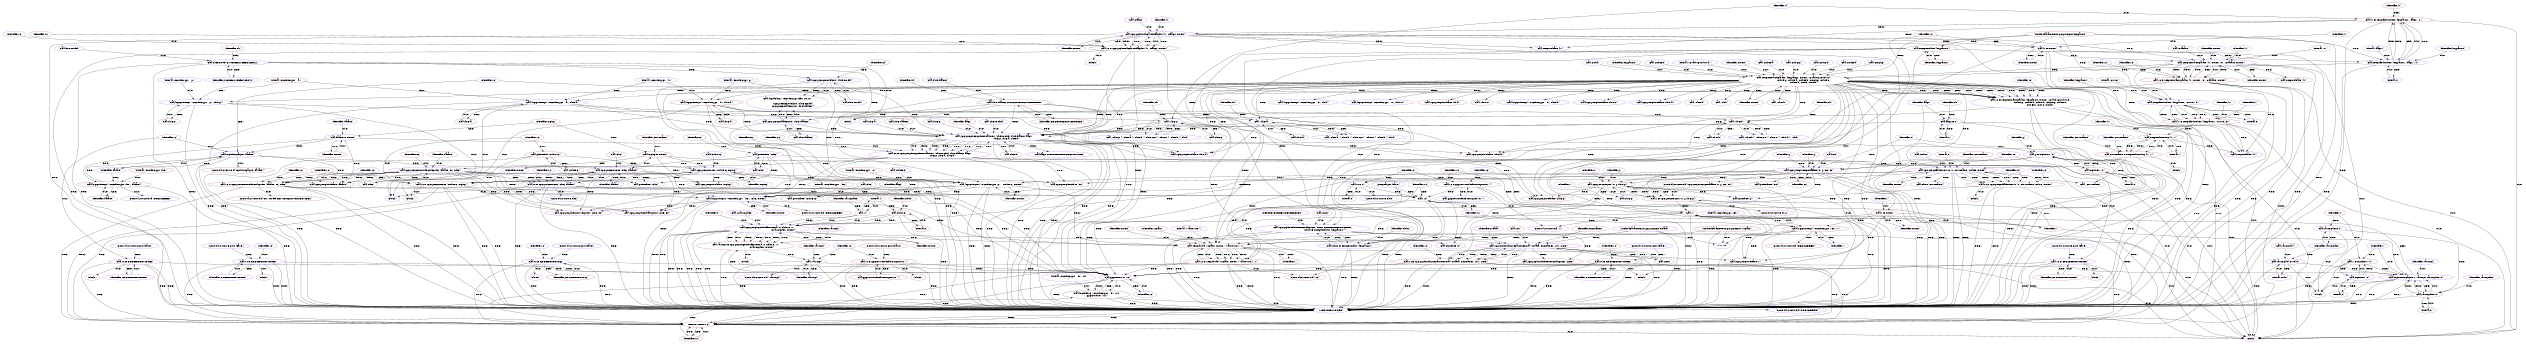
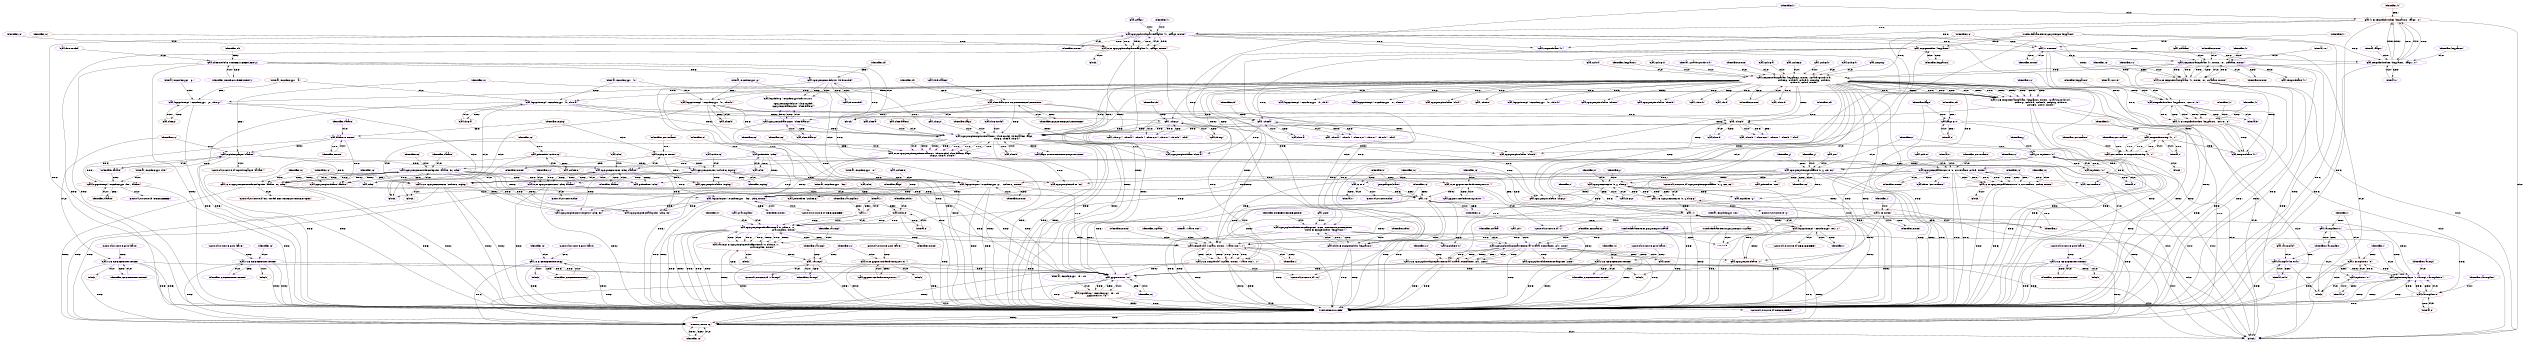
edge "(Call,mpi_set_opaque (r, rawmpi, rawmpilen*8))" -> "(Call,!r)": label "CFG: " -> "DDG: "
edge "(Call,gpg_strerror (rc))" -> "(Return,return rc;)": label "DDG: " -> "AST: "
